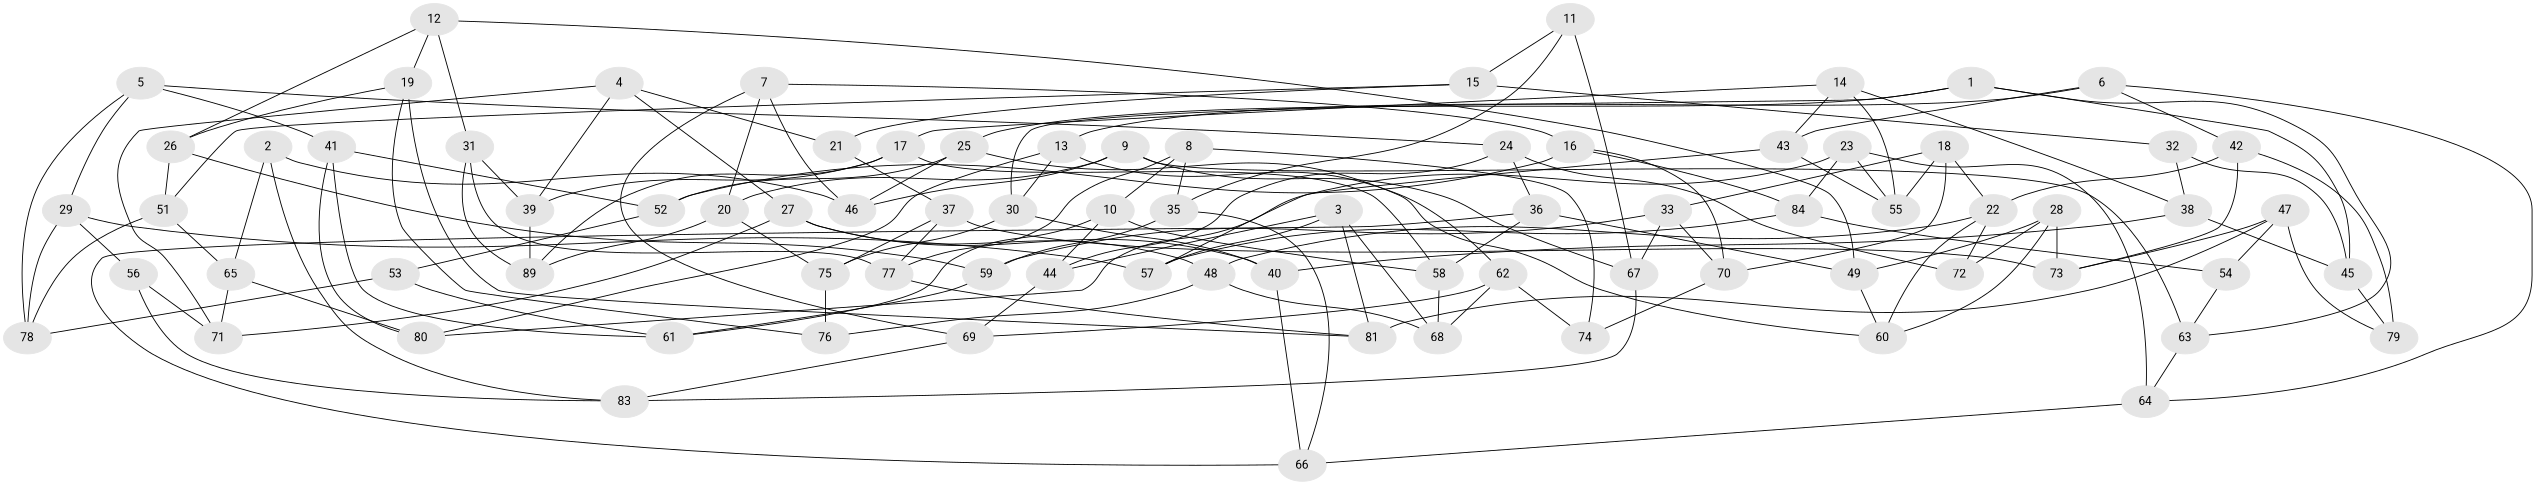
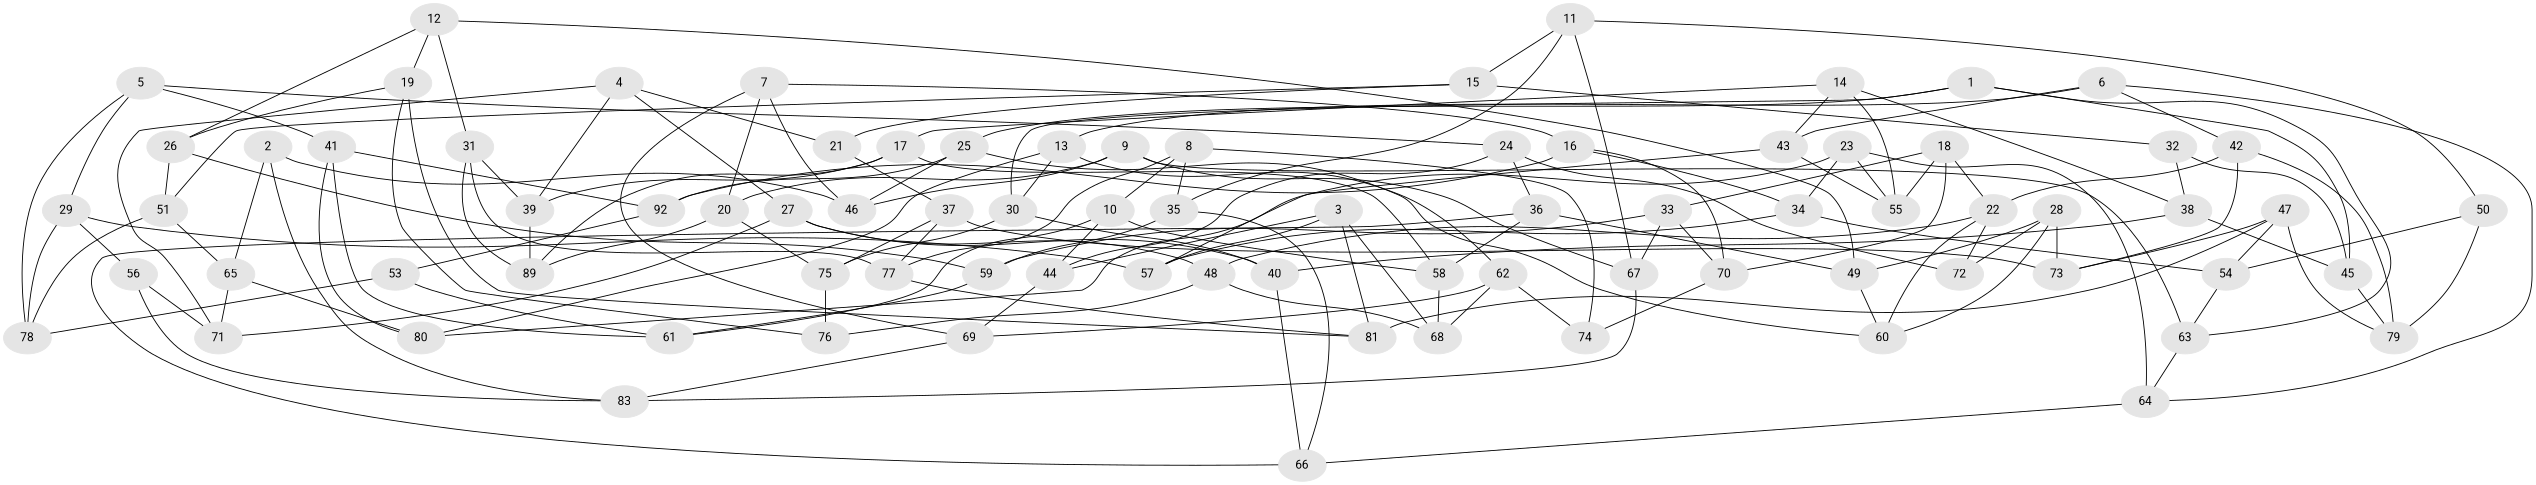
node "52": label "52" -> "92"
node "84": label "84" -> "34"
node "50": added
